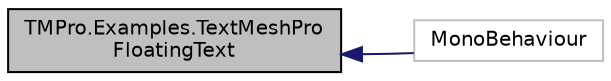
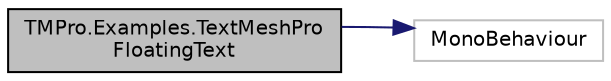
edge "MonoBehaviour" -> "TMPro.Examples.TextMeshPro FloatingText": reversed
